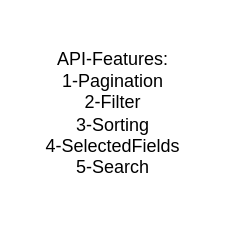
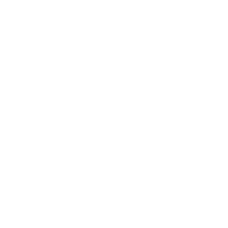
node "API-Features: 1-Pagination 2-Filter 3-Sorting 4-SelectedFields 5-Search": removed
